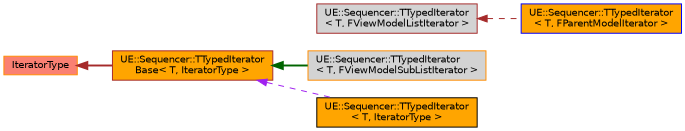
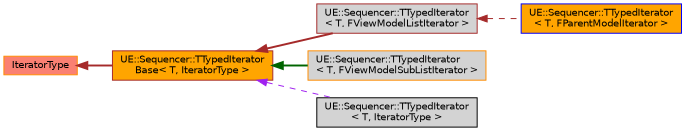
edge "UE::Sequencer::TTypedIterator < T, FViewModelListIterator >" -> "UE::Sequencer::TTypedIterator Base< T, IteratorType >": added
node "UE::Sequencer::TTypedIterator < T, IteratorType >": fillcolor orange -> lightgrey
